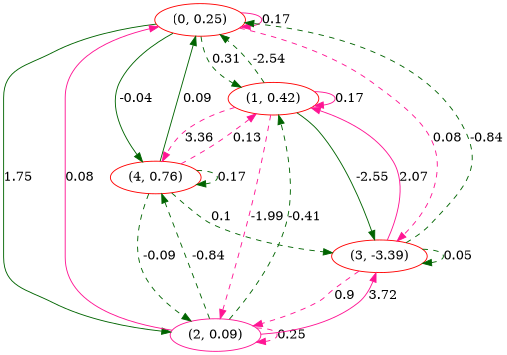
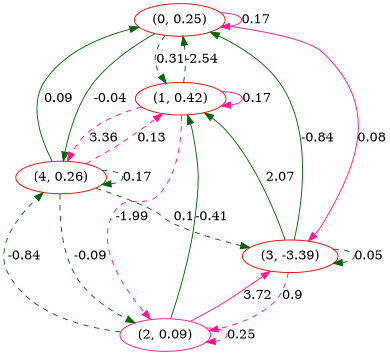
edge "(3, -3.39)" -> "(0, 0.25)": style dashed -> solid
edge "(0, 0.25)" -> "(3, -3.39)": style dashed -> solid
edge "(3, -3.39)" -> "(1, 0.42)": color deeppink -> darkgreen
edge "(1, 0.42)" -> "(3, -3.39)": removed, label "-2.55"
node "(4, 0.76)": label "(4, 0.76)" -> "(4, 0.26)"
edge "(0, 0.25)" -> "(2, 0.09)": removed, label "1.75"
edge "(2, 0.09)" -> "(0, 0.25)": removed, label "0.08"
edge "(2, 0.09)" -> "(1, 0.42)": style dashed -> solid
